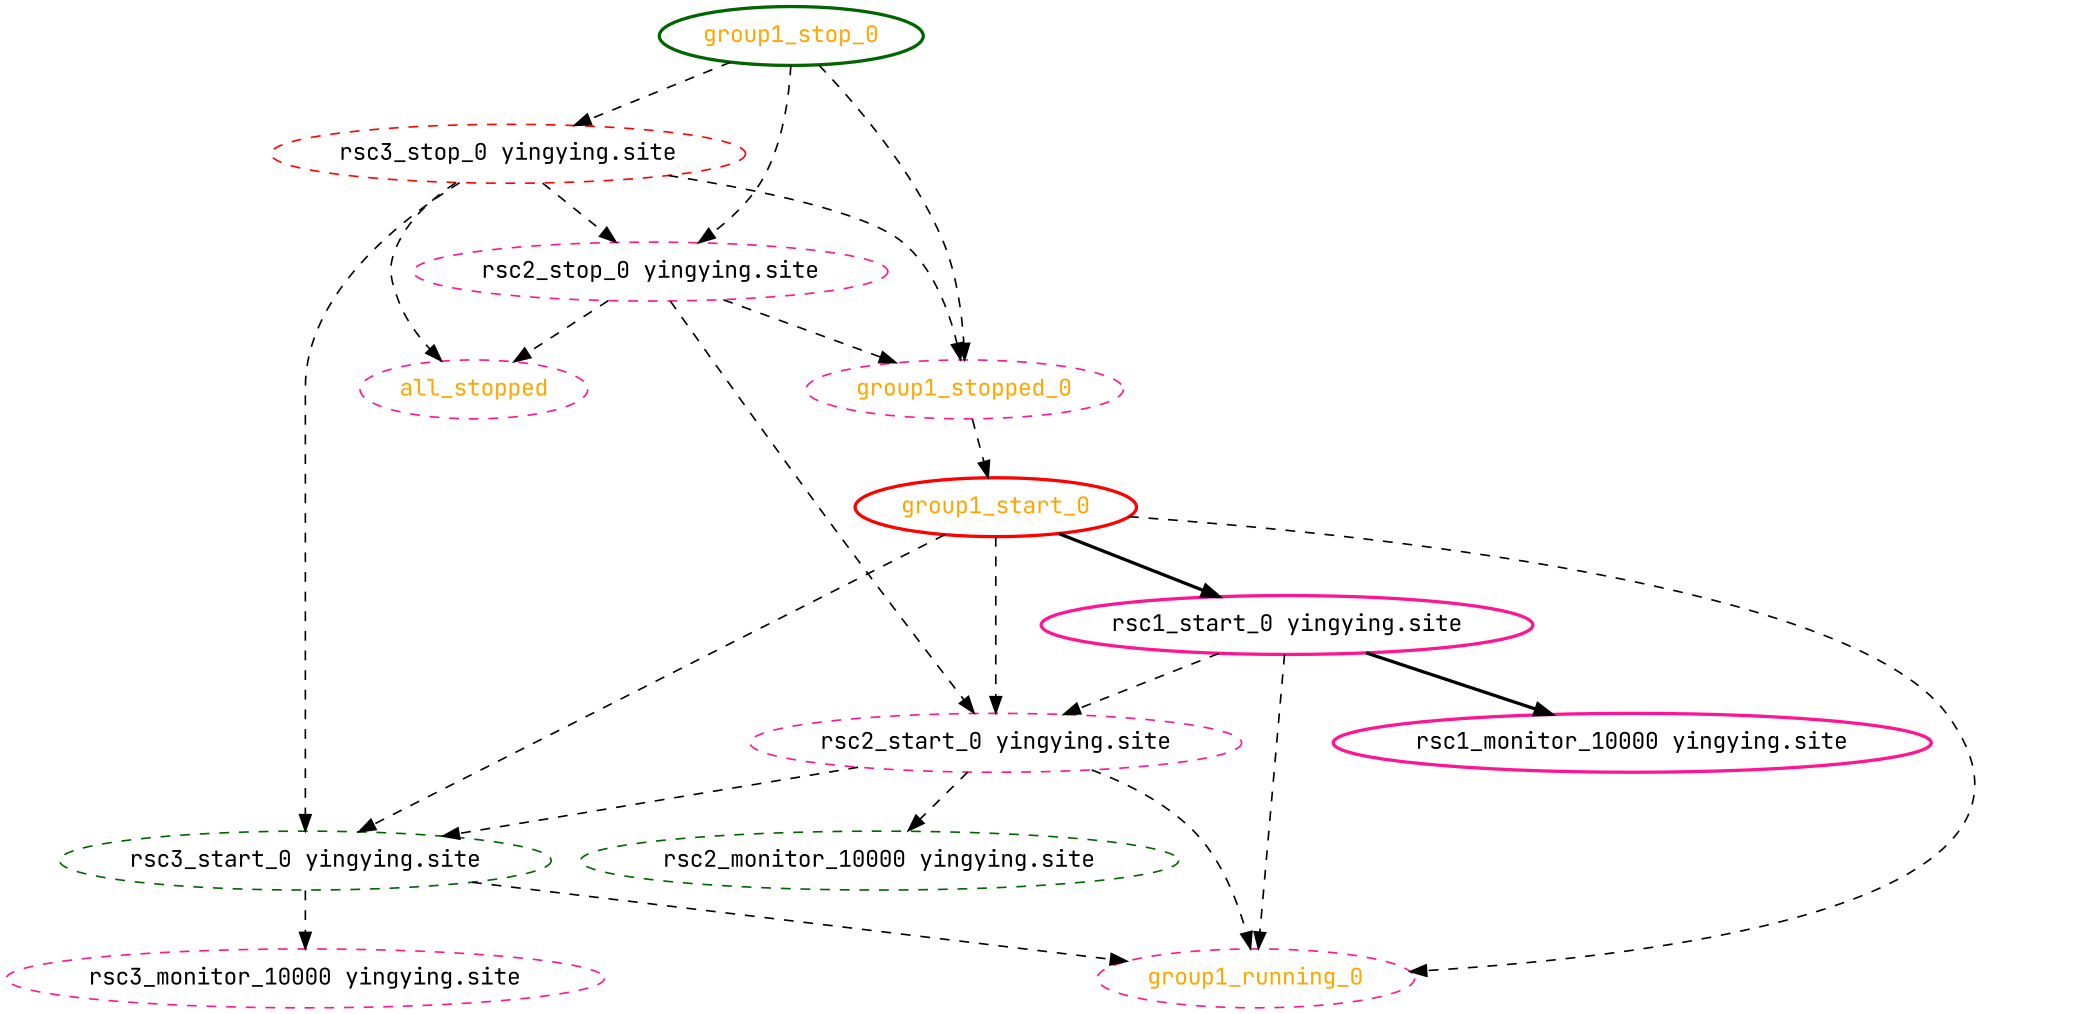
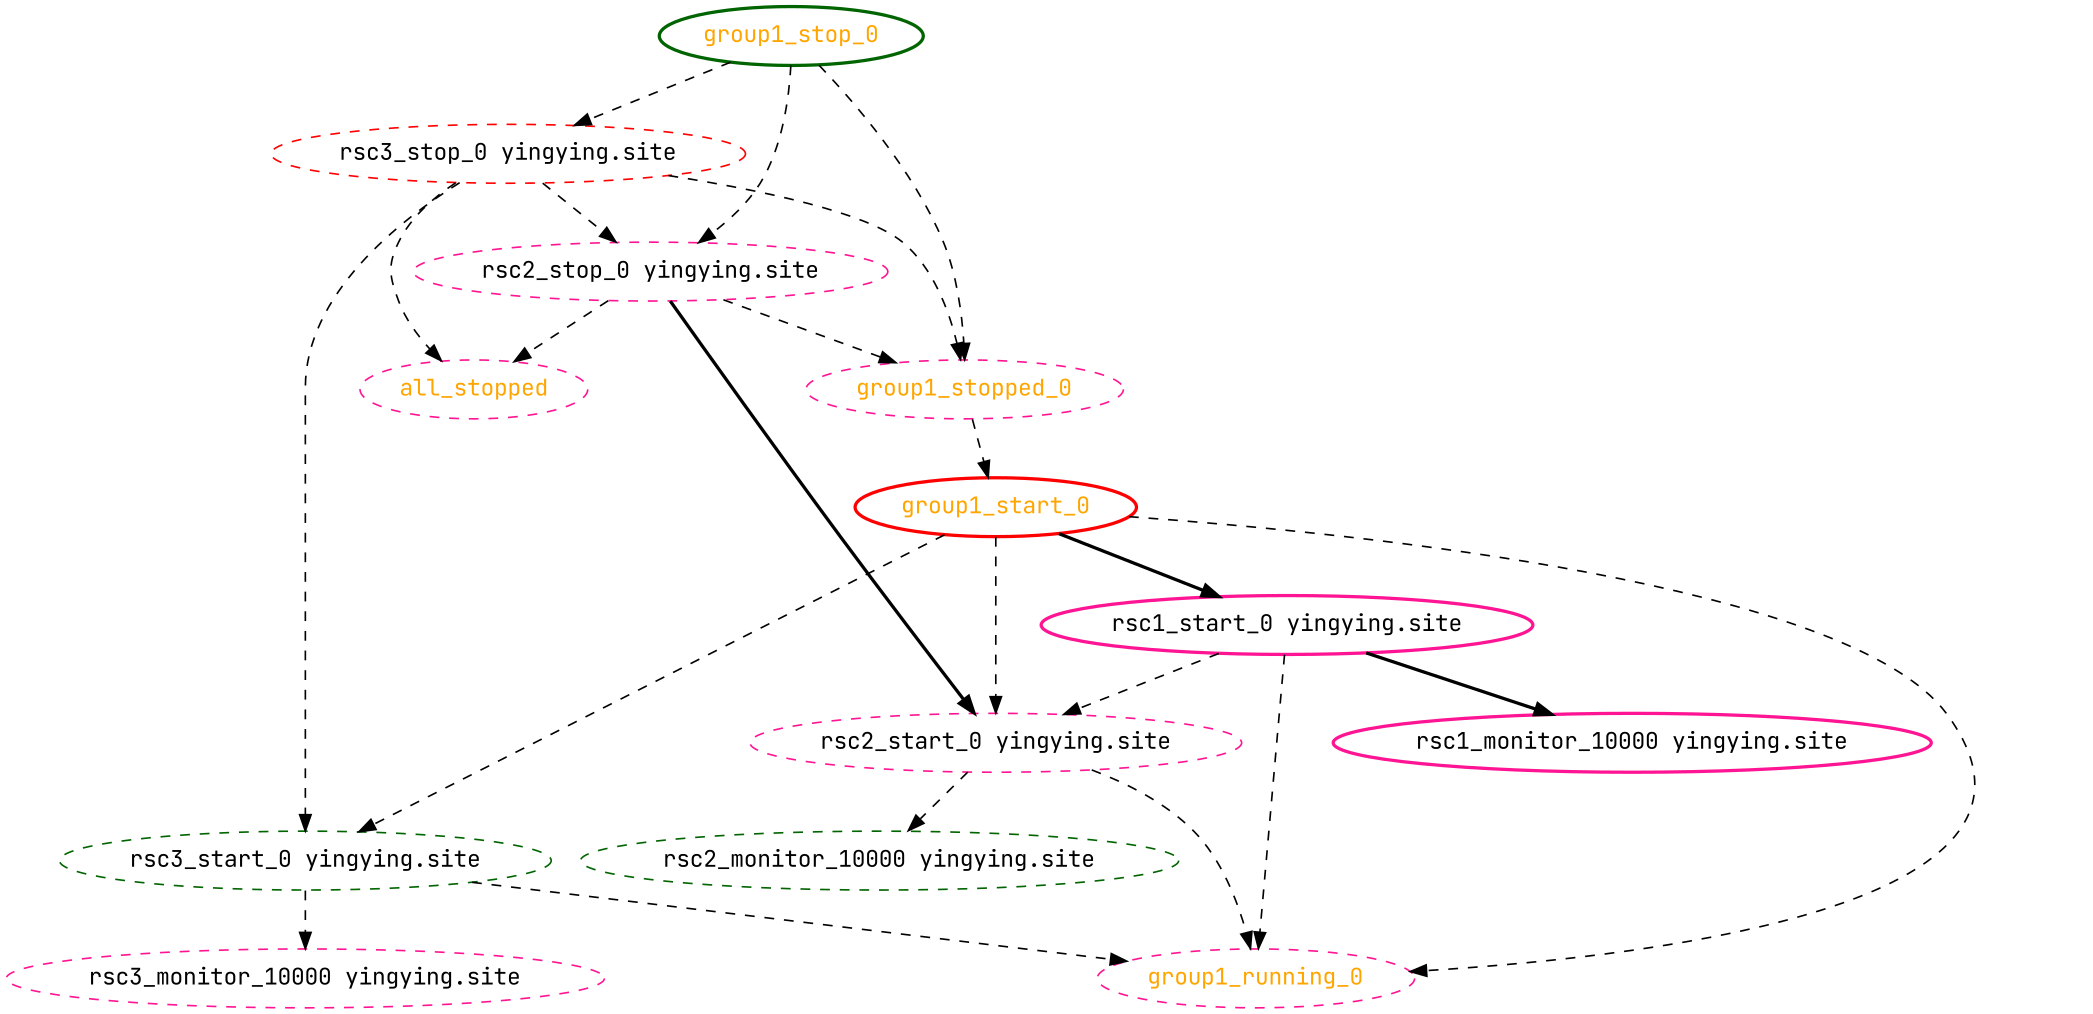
edge "rsc2_stop_0 yingying.site" -> "rsc2_start_0 yingying.site": style dashed -> bold
edge "rsc2_start_0 yingying.site" -> "rsc3_start_0 yingying.site": removed
